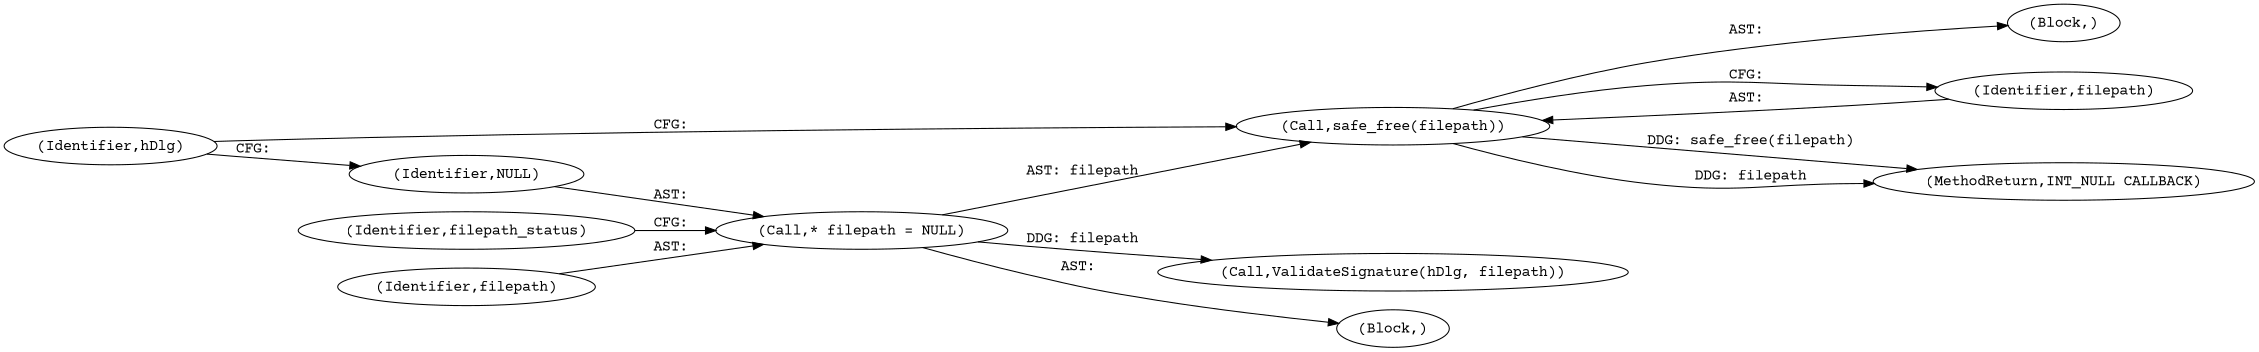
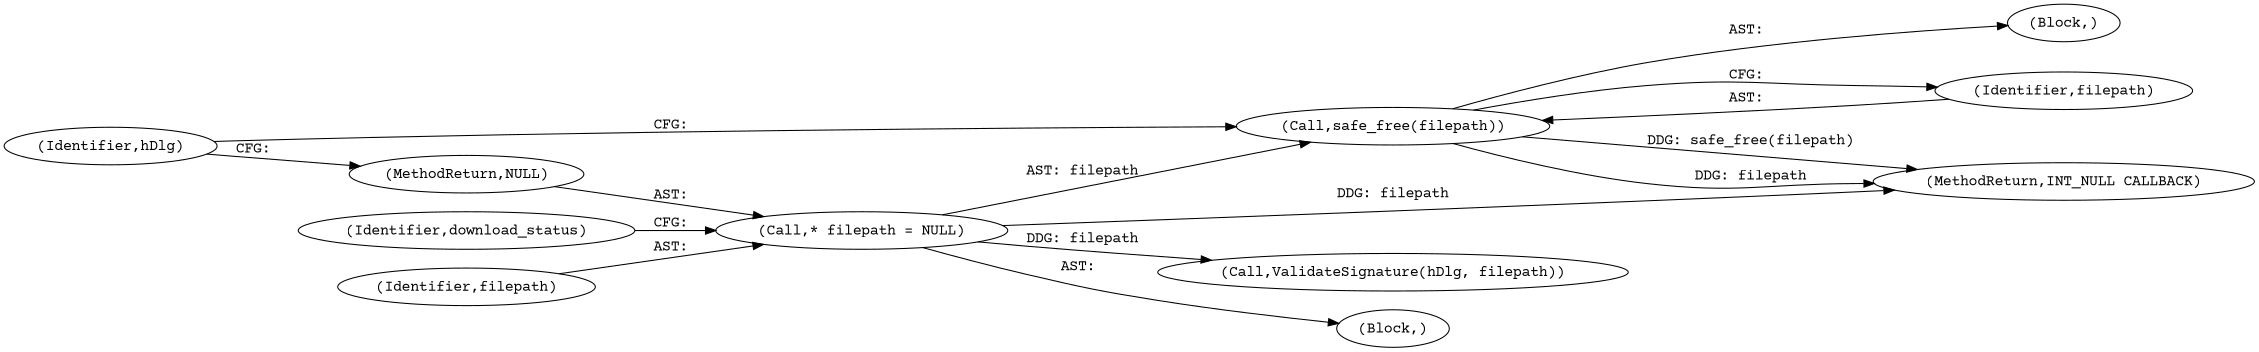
node "(Identifier,NULL)": label "(Identifier,NULL)" -> "(MethodReturn,NULL)"
edge "(Call,* filepath = NULL)" -> "(MethodReturn,INT_NULL CALLBACK)": added, label "DDG: filepath"
node "(Identifier,filepath_status)": label "(Identifier,filepath_status)" -> "(Identifier,download_status)"
